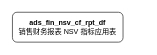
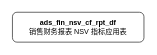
node "ads_fin_nsv_cf_rpt_df 销售财务报表 NSV 指标应用表": size 111x30 -> 132x30
